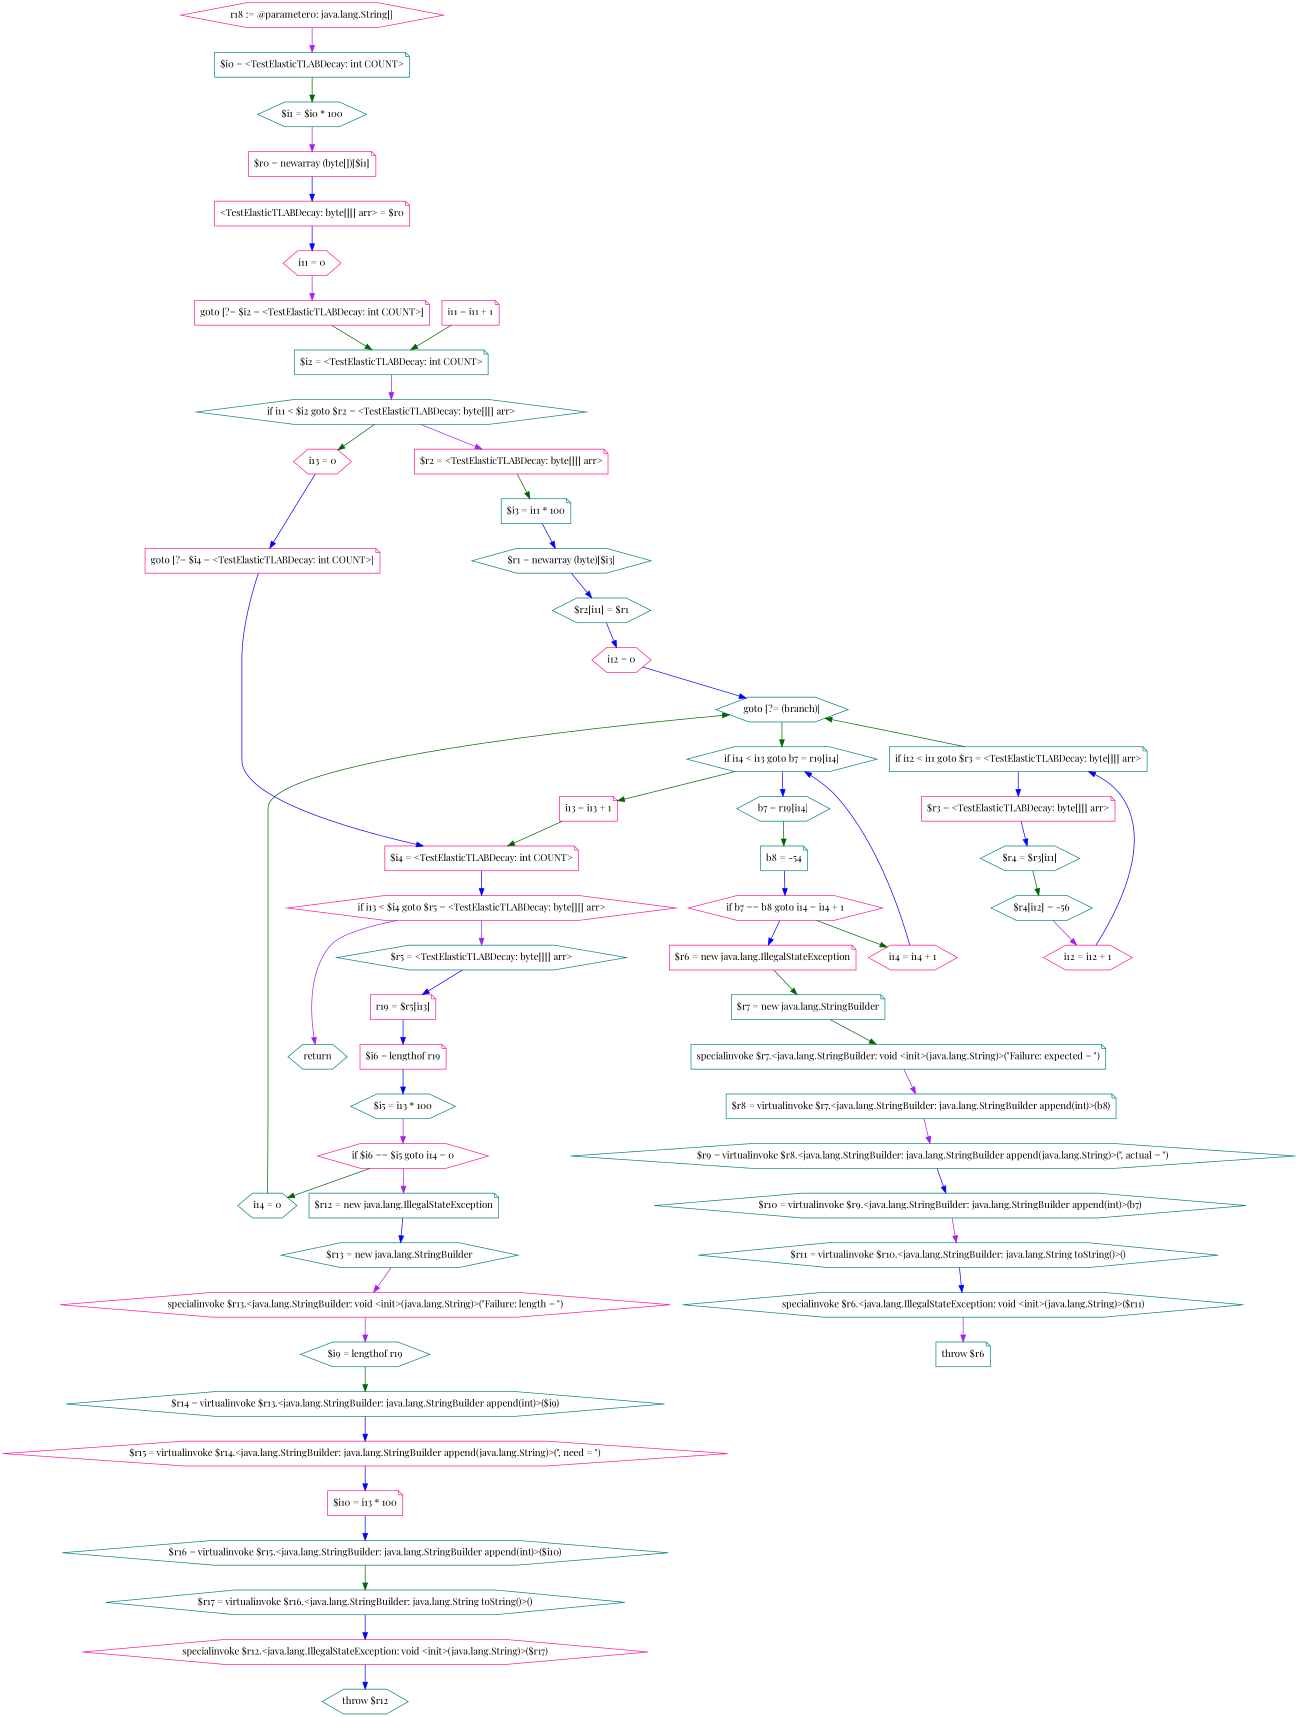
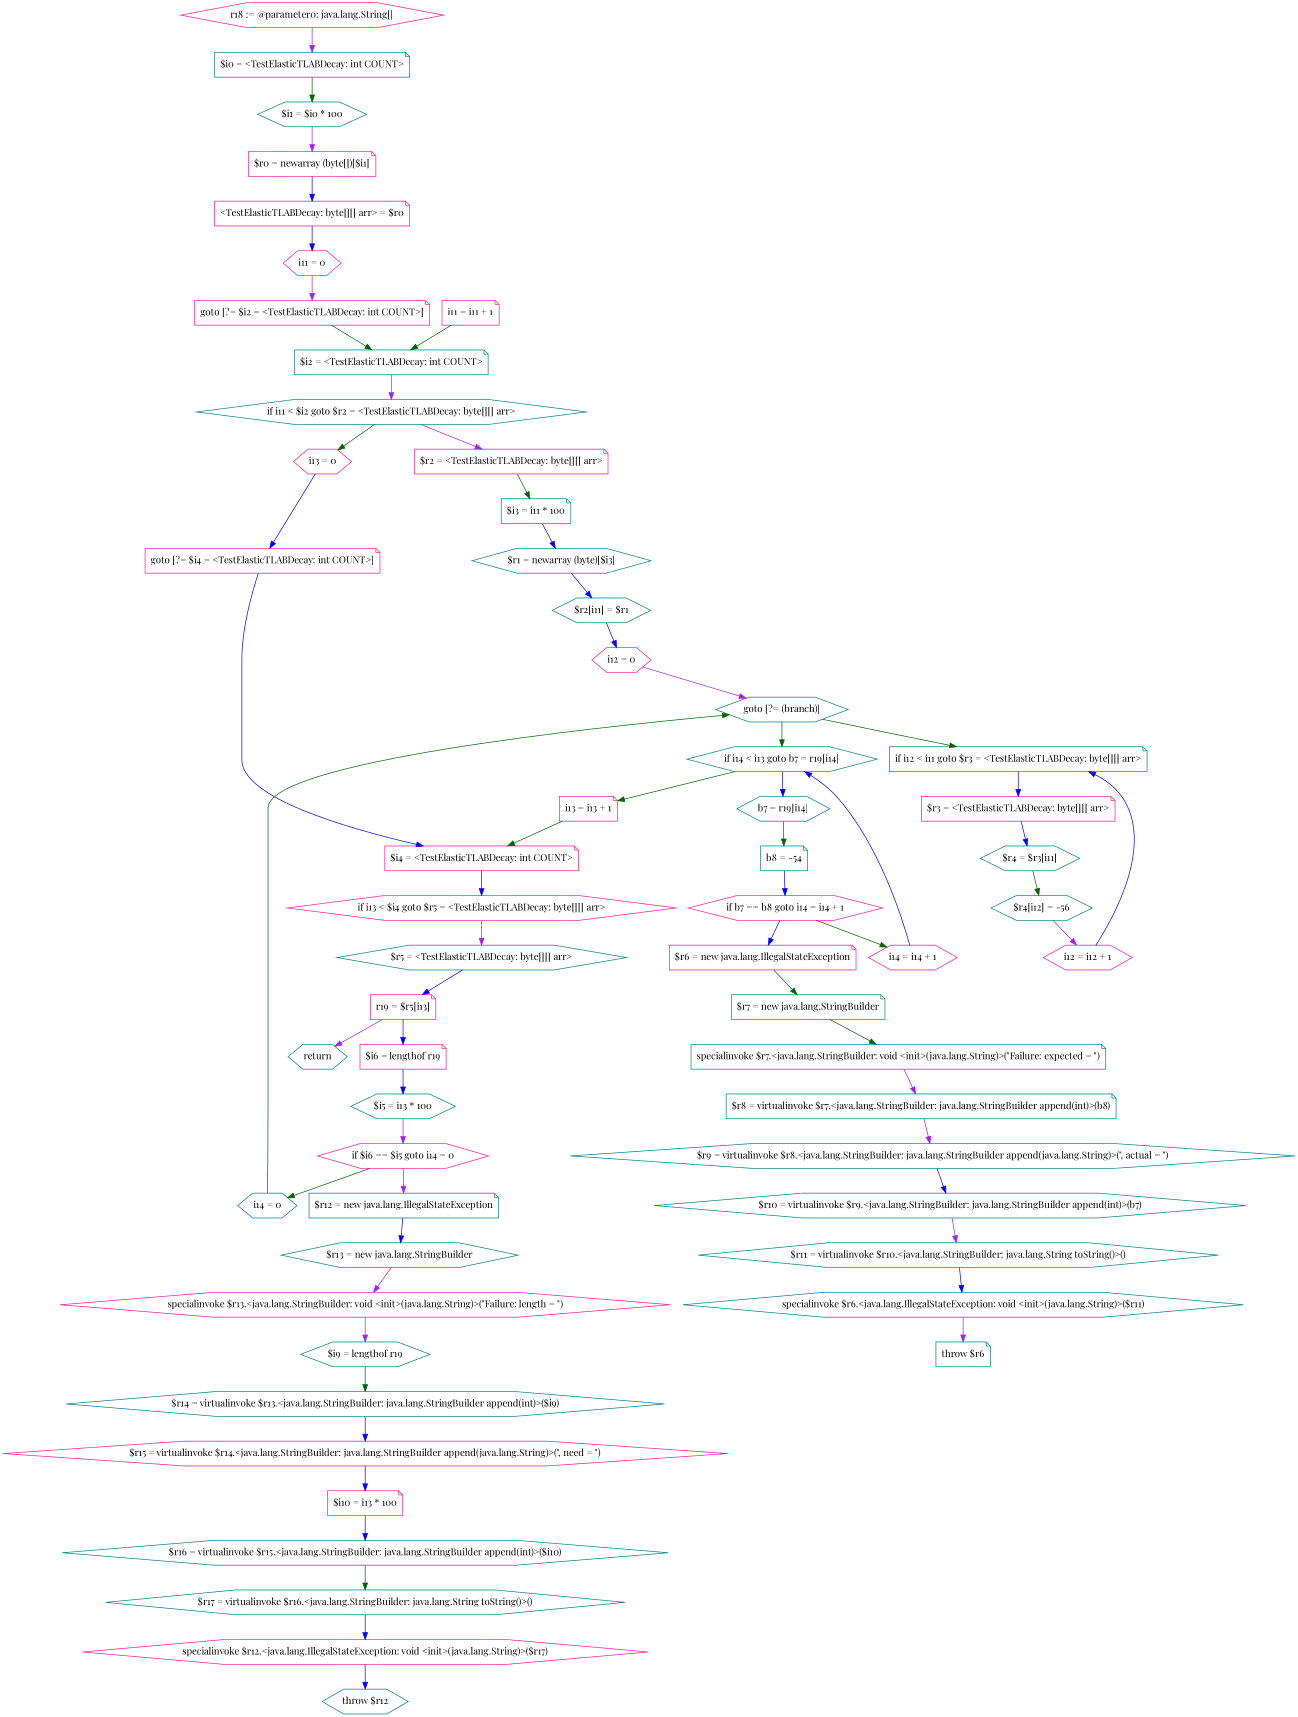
edge "i12 = 0" -> "goto [?= (branch)]": color blue -> purple
edge "if i12 < i11 goto $r3 = <TestElasticTLABDecay: byte[][] arr>" -> "goto [?= (branch)]": reversed
edge "if i13 < $i4 goto $r5 = <TestElasticTLABDecay: byte[][] arr>" -> "return": now "r19 = $r5[i13]" -> "return"
